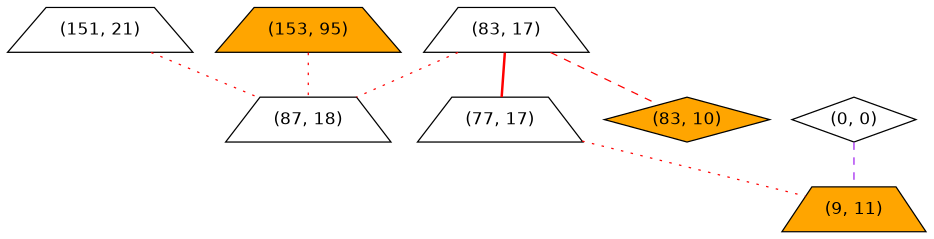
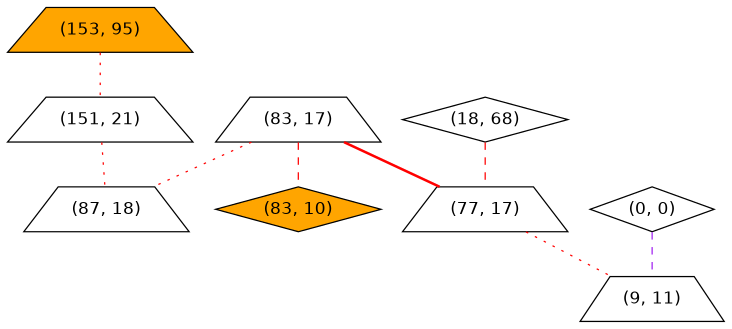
edge "(153, 95)" -- "(87, 18)": now "(153, 95)" -- "(151, 21)"
node "(18, 68)": added
node "(9, 11)": fillcolor orange -> white
